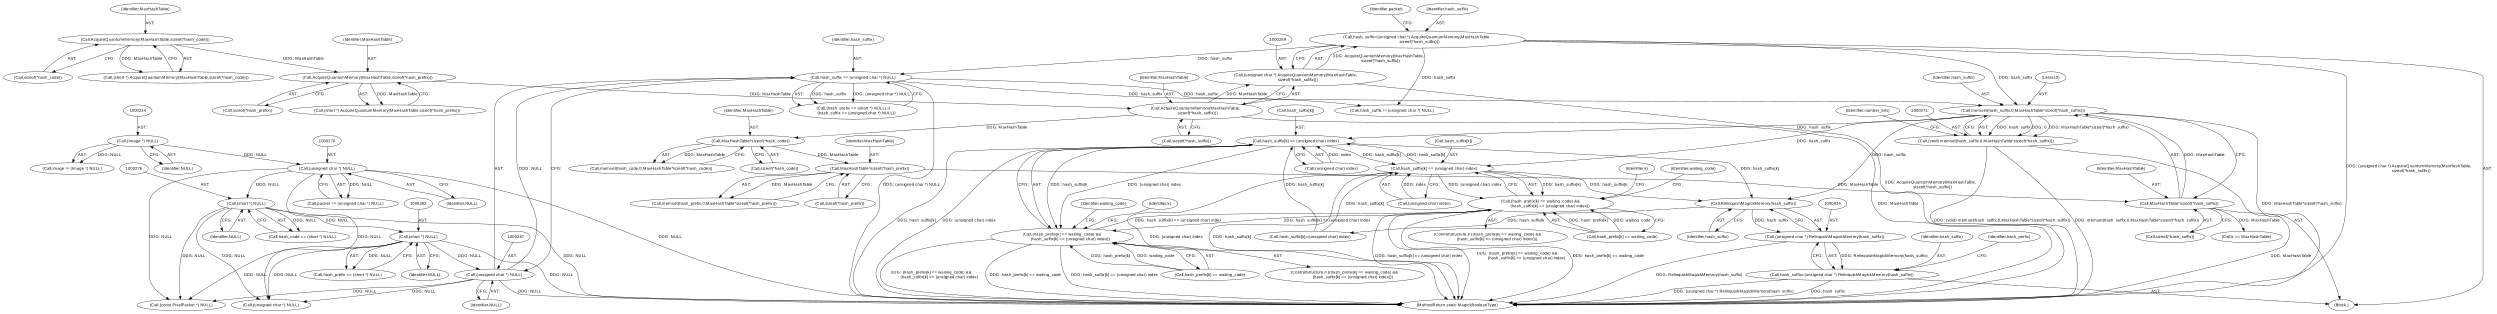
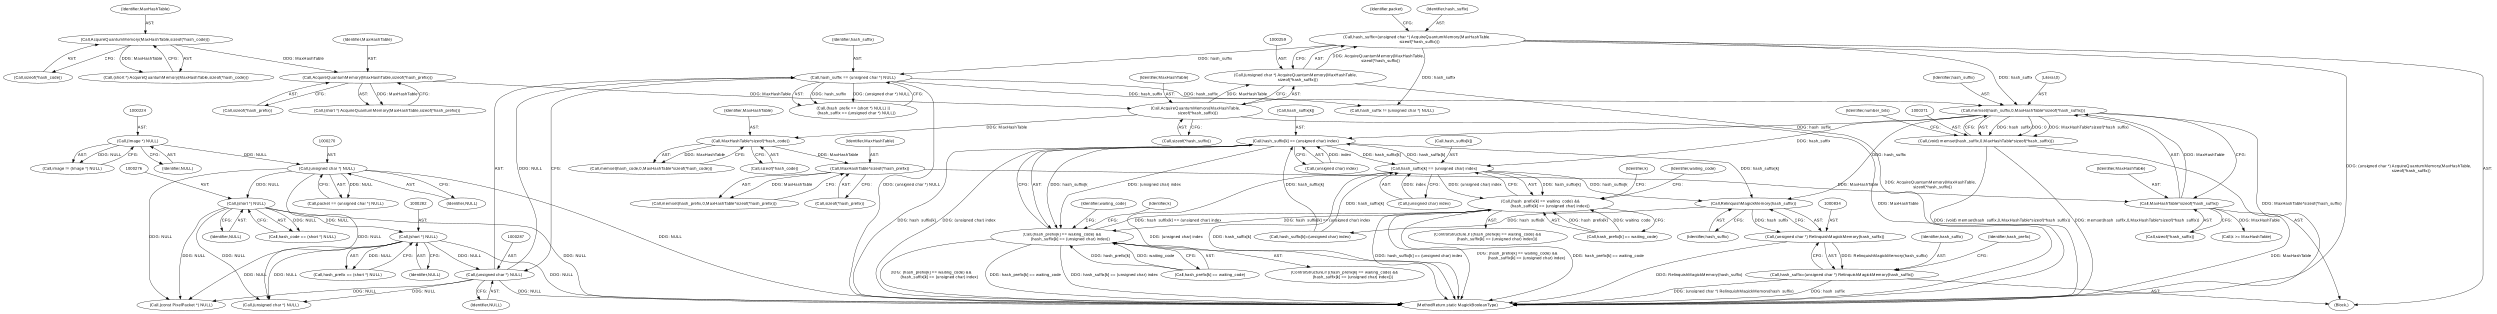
edge "(Call,image != (Image *) NULL)" -> "(Call,(Image *) NULL)": added, label "CFG:"
